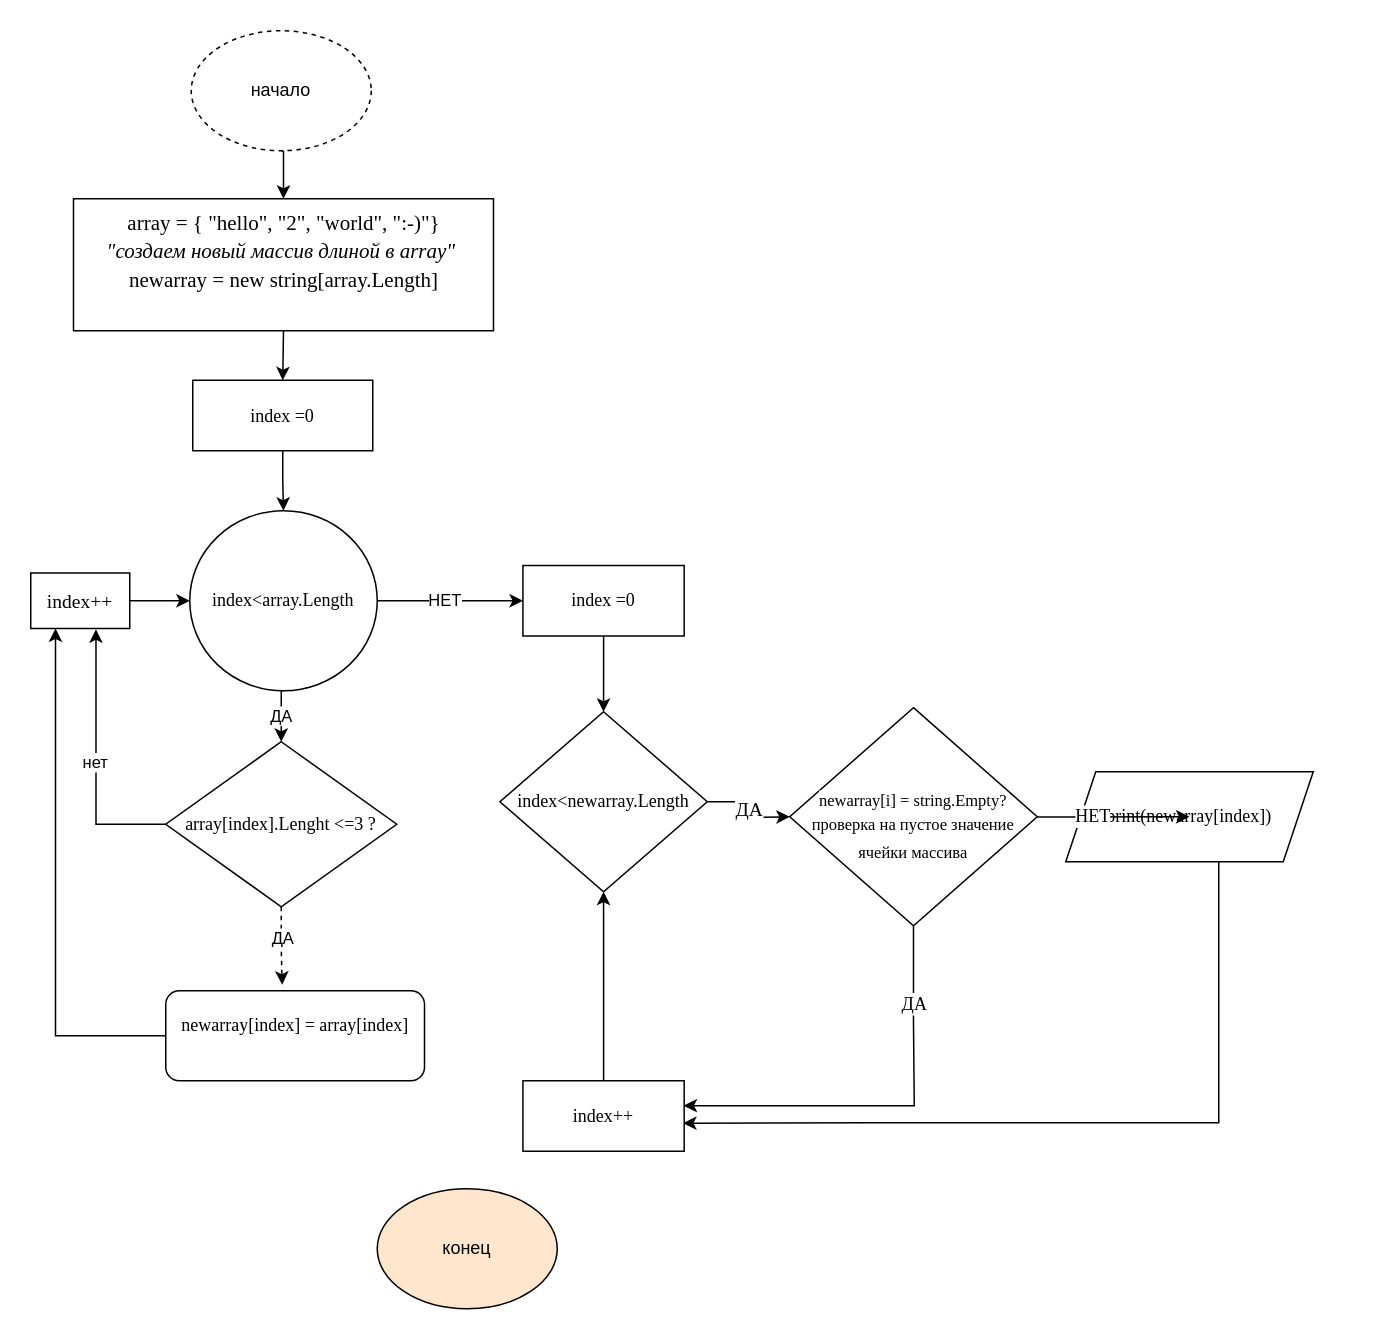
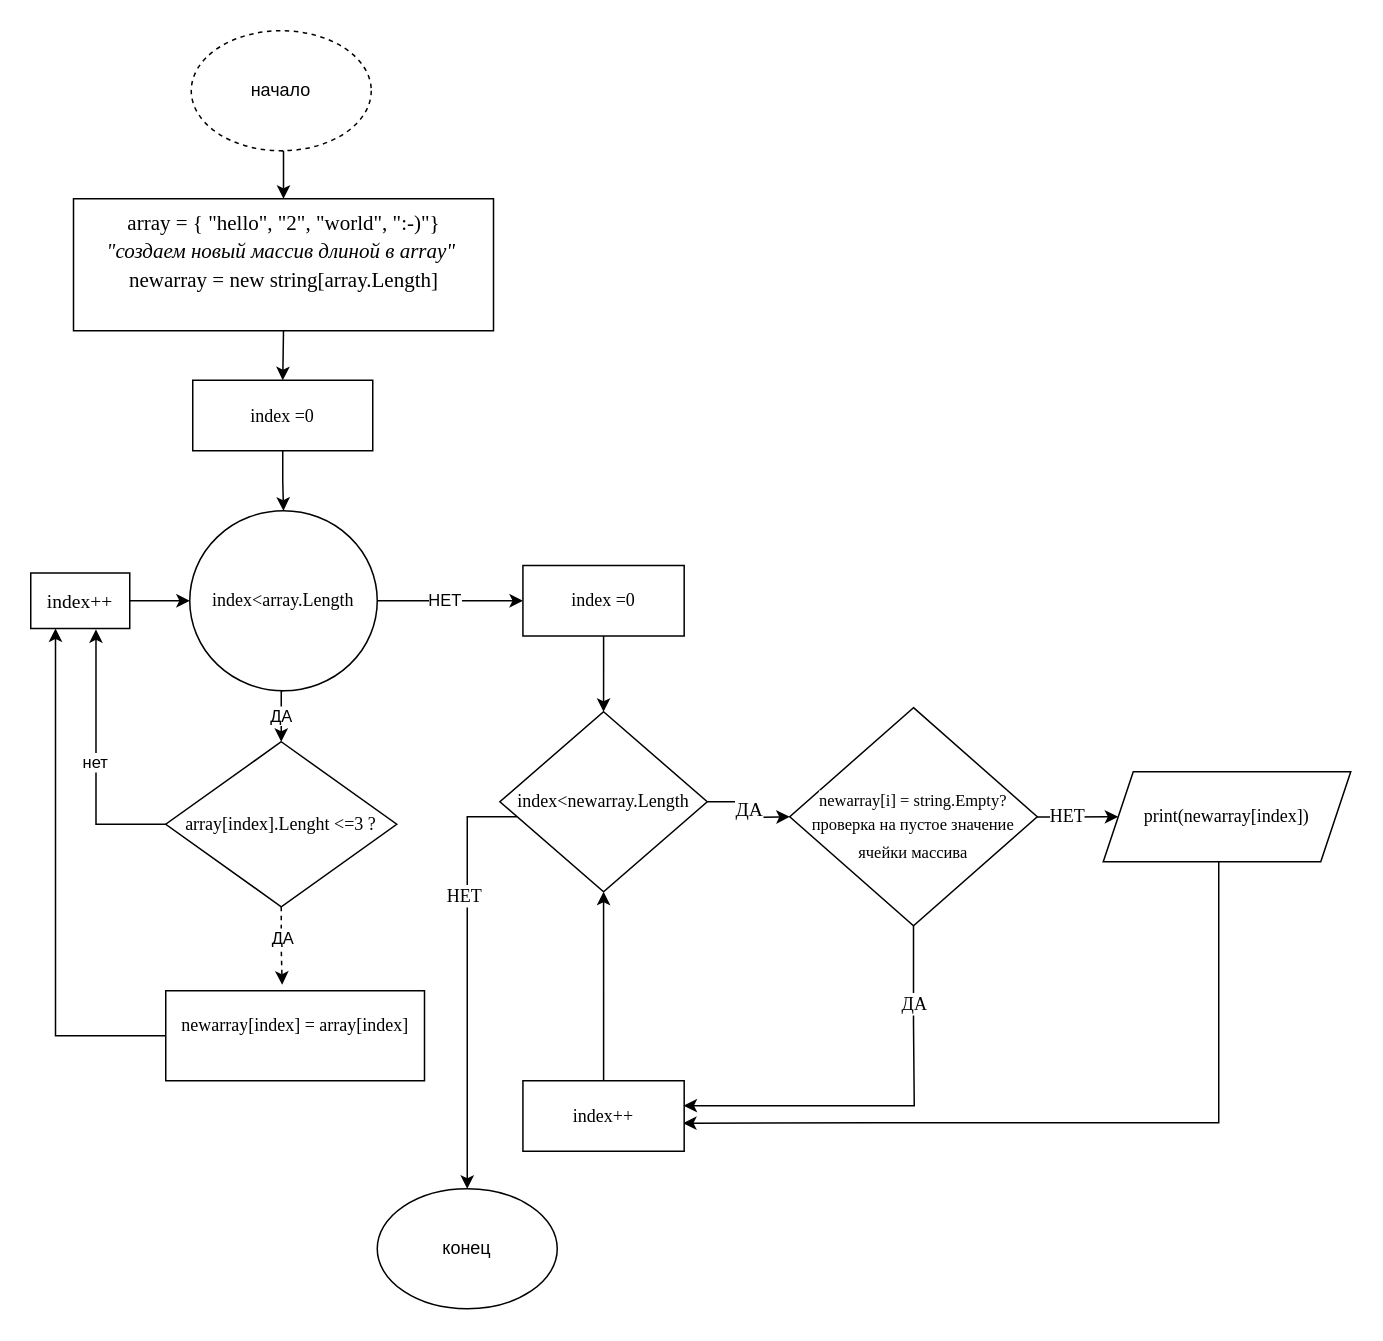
node "print(newarray[index])": moved (1190, 817) -> (1227, 817)
edge "index<newarray.Length" -> "конец": added, label "НЕТ"
node "newarray[index] = array[index]": shape rounded rectangle -> rectangle
node "конец": fillcolor #ffe6cc -> #ffffff
